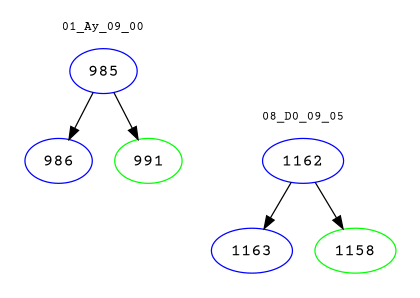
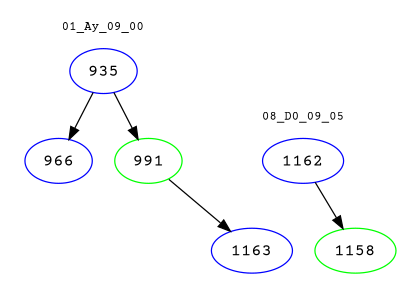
node "985": label "985" -> "935"
node "986": label "986" -> "966"
edge "1162" -> "1163": now "991" -> "1163"
